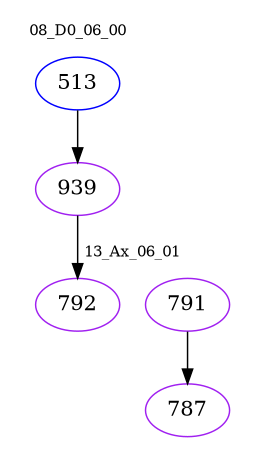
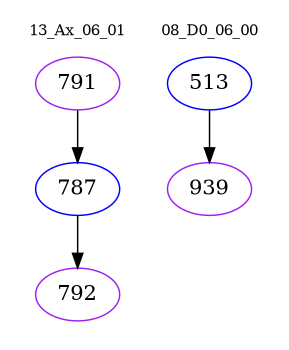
edge "939" -> "792": now "787" -> "792"
node "787": color purple -> blue
